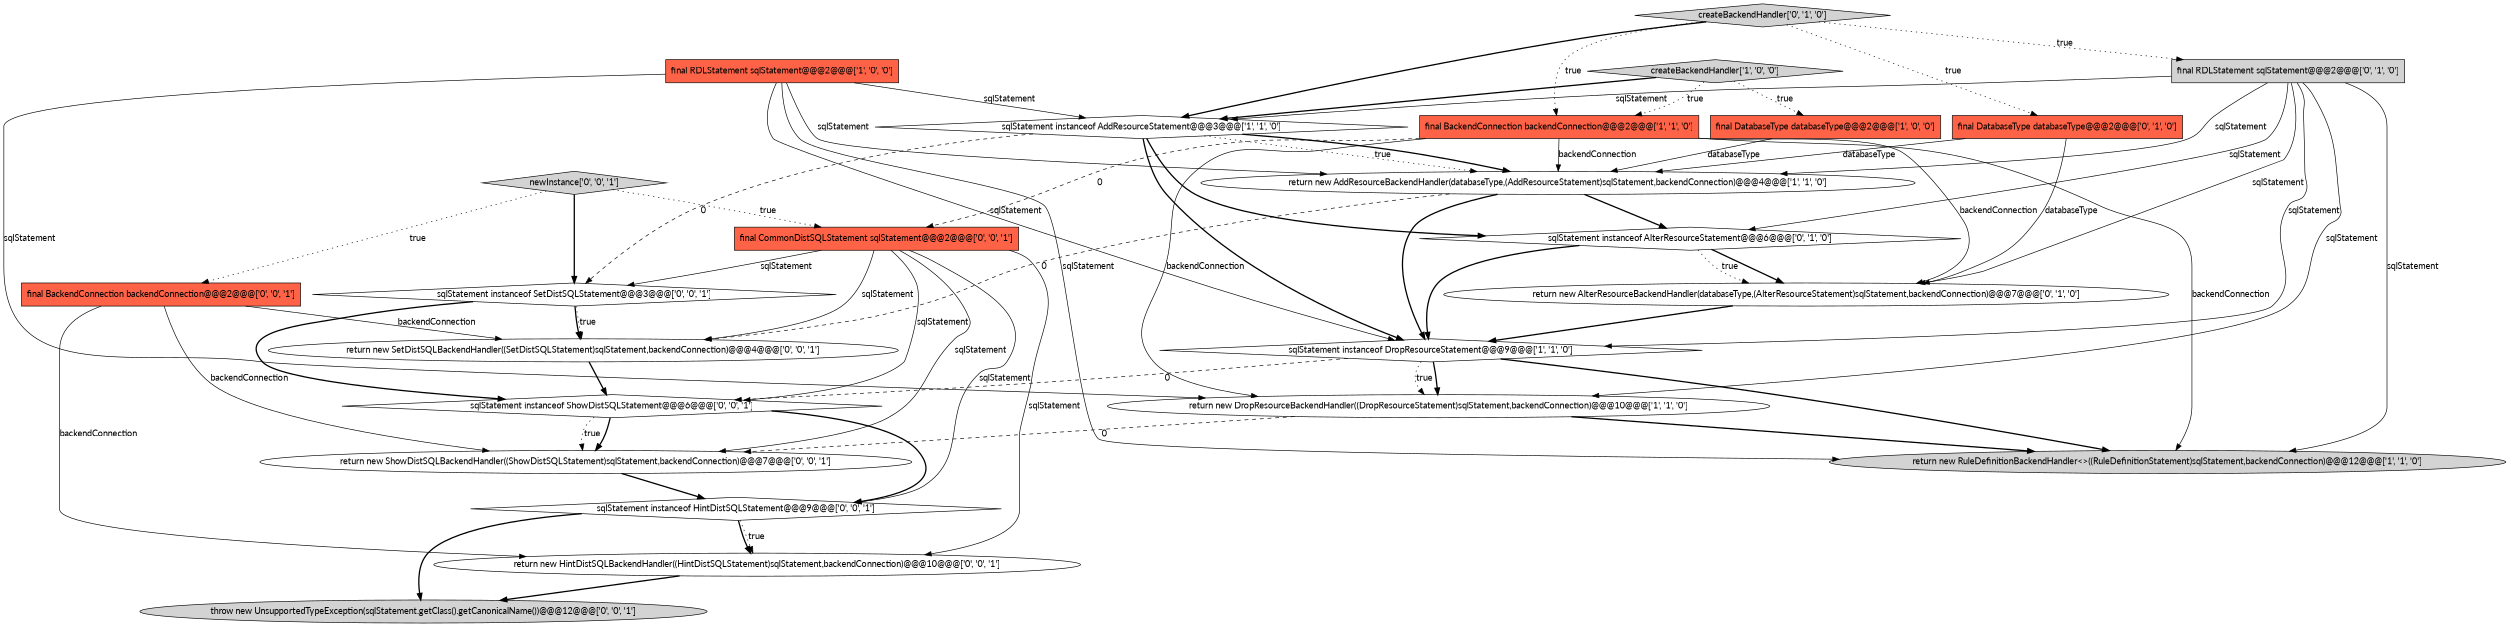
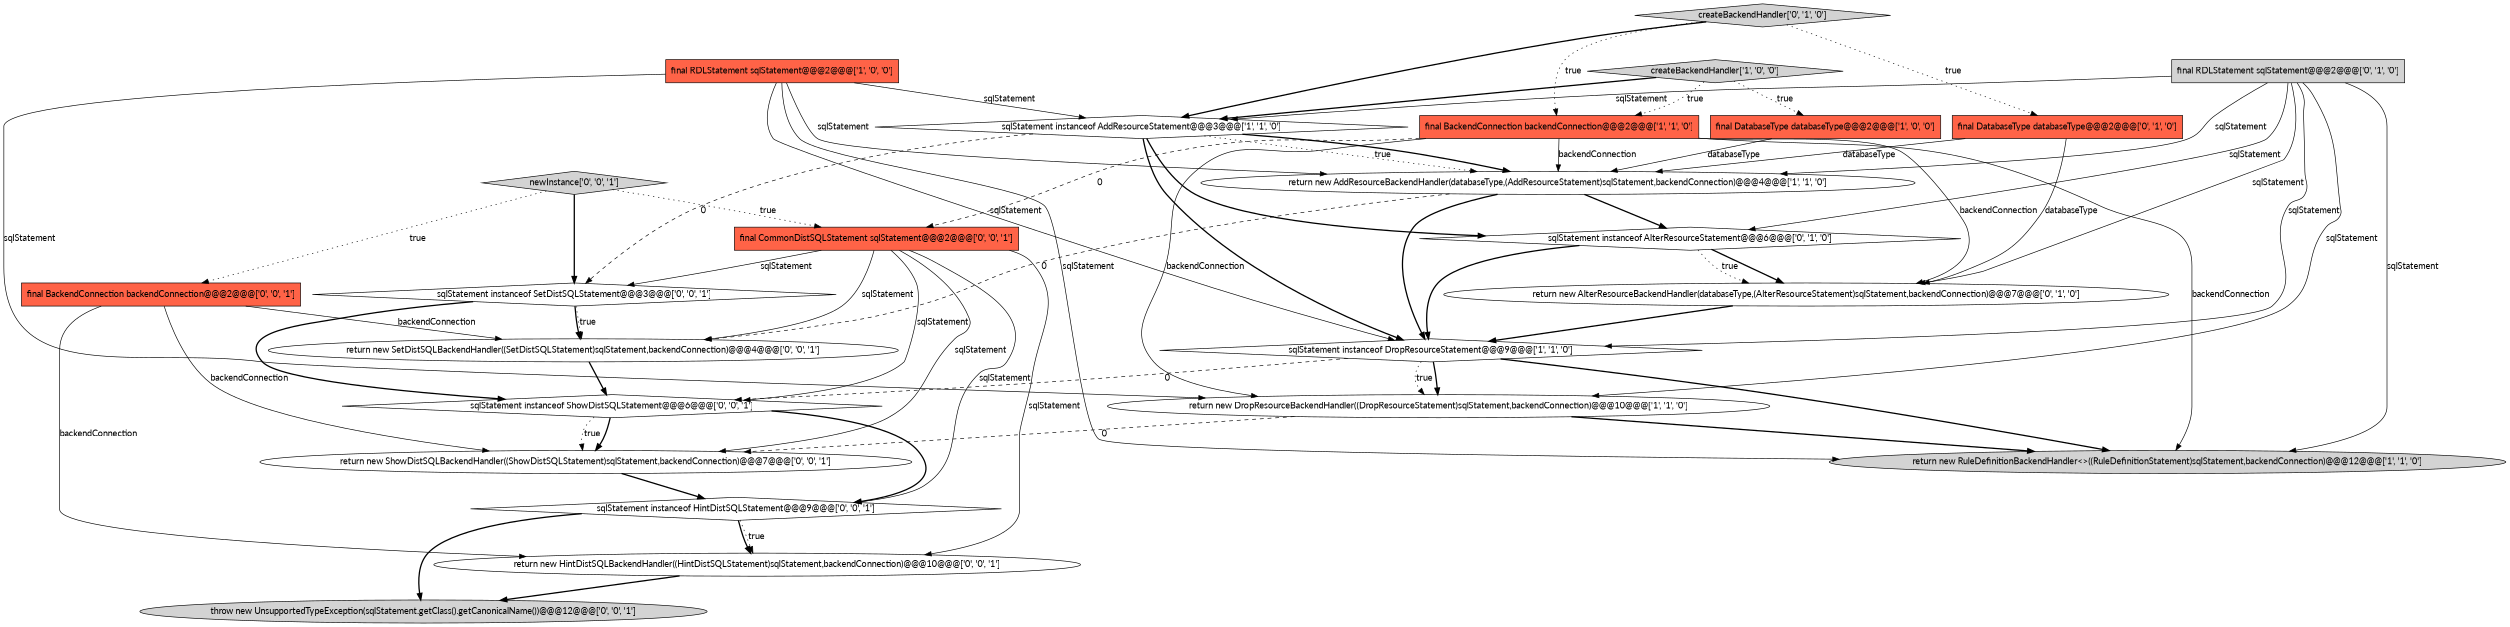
edge "createBackendHandler['0', '1', '0']" -> "final RDLStatement sqlStatement@@@2@@@['0', '1', '0']": removed, label "true"
